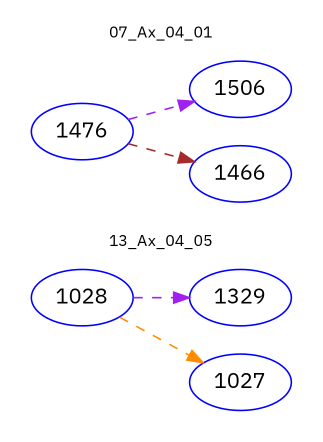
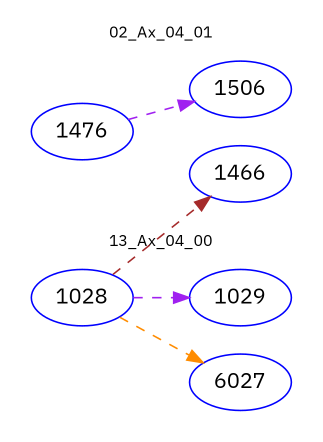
cluster "07_Ax_04_01": label "07_Ax_04_01" -> "02_Ax_04_01"
edge "1476" -> "1466": now "1028" -> "1466"
cluster "13_Ax_04_05": label "13_Ax_04_05" -> "13_Ax_04_00"
node "1329": label "1329" -> "1029"
node "1027": label "1027" -> "6027"
